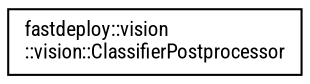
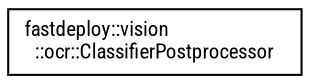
node "fastdeploy::vision ::vision::ClassifierPostprocessor": label "fastdeploy::vision ::vision::ClassifierPostprocessor" -> "fastdeploy::vision ::ocr::ClassifierPostprocessor"
